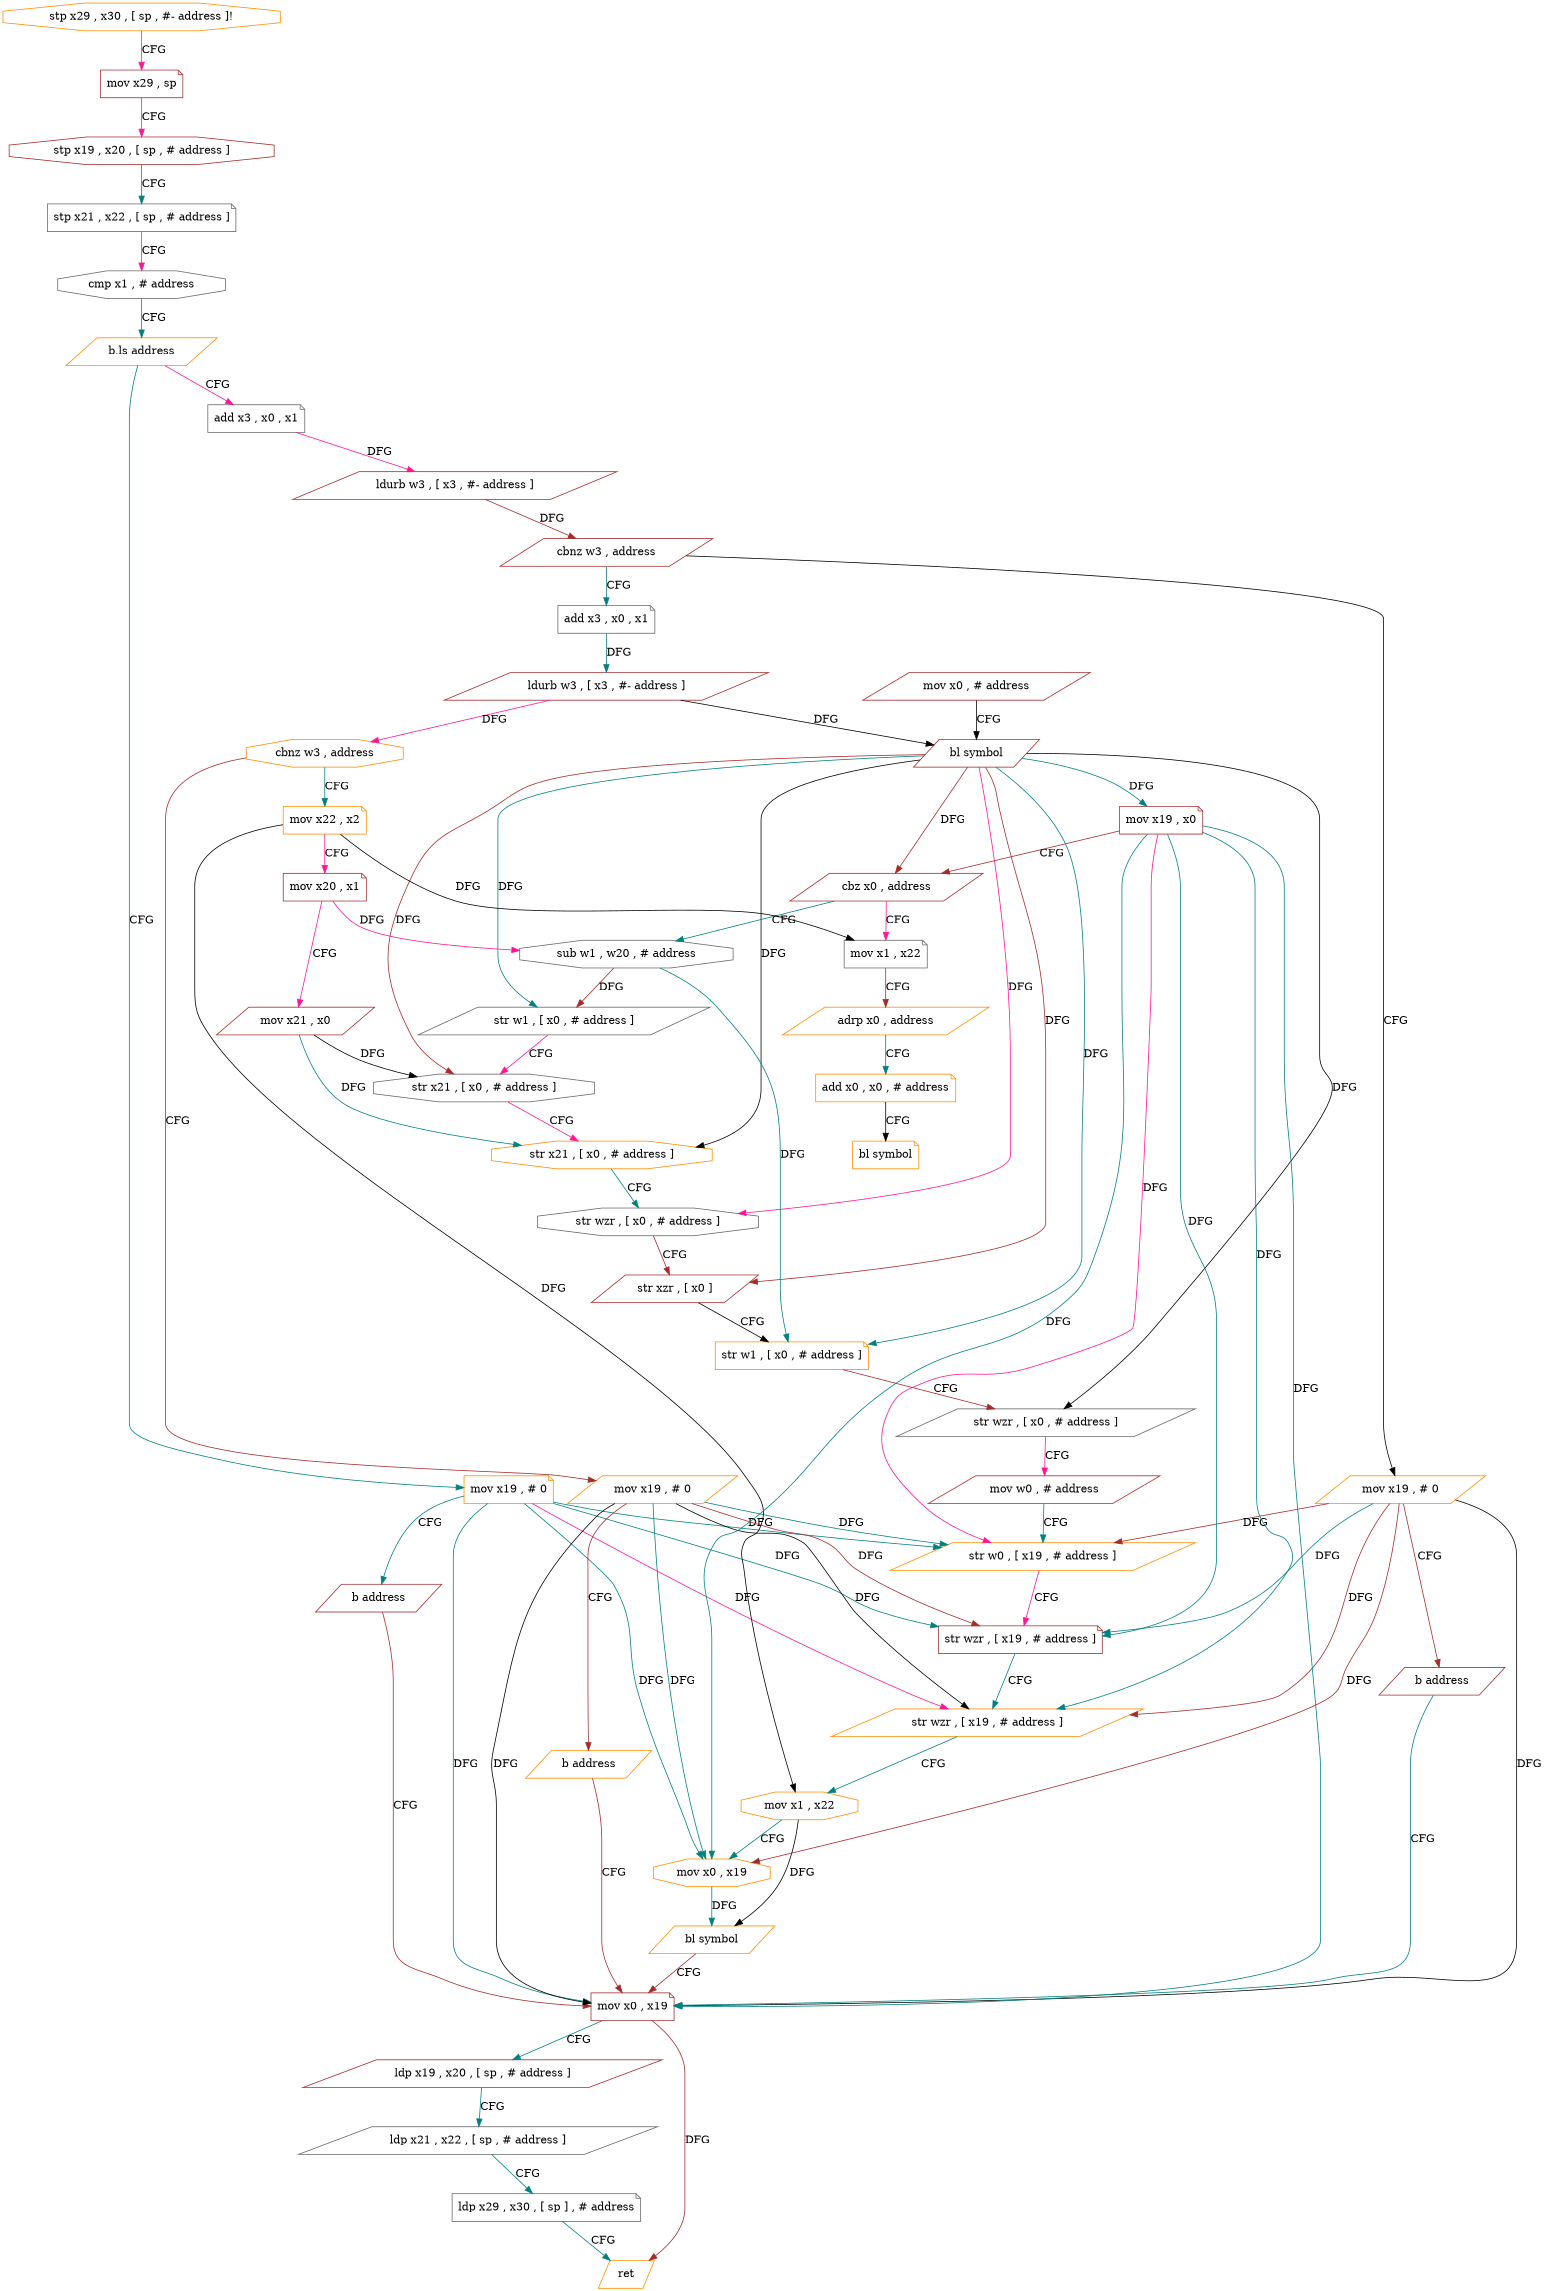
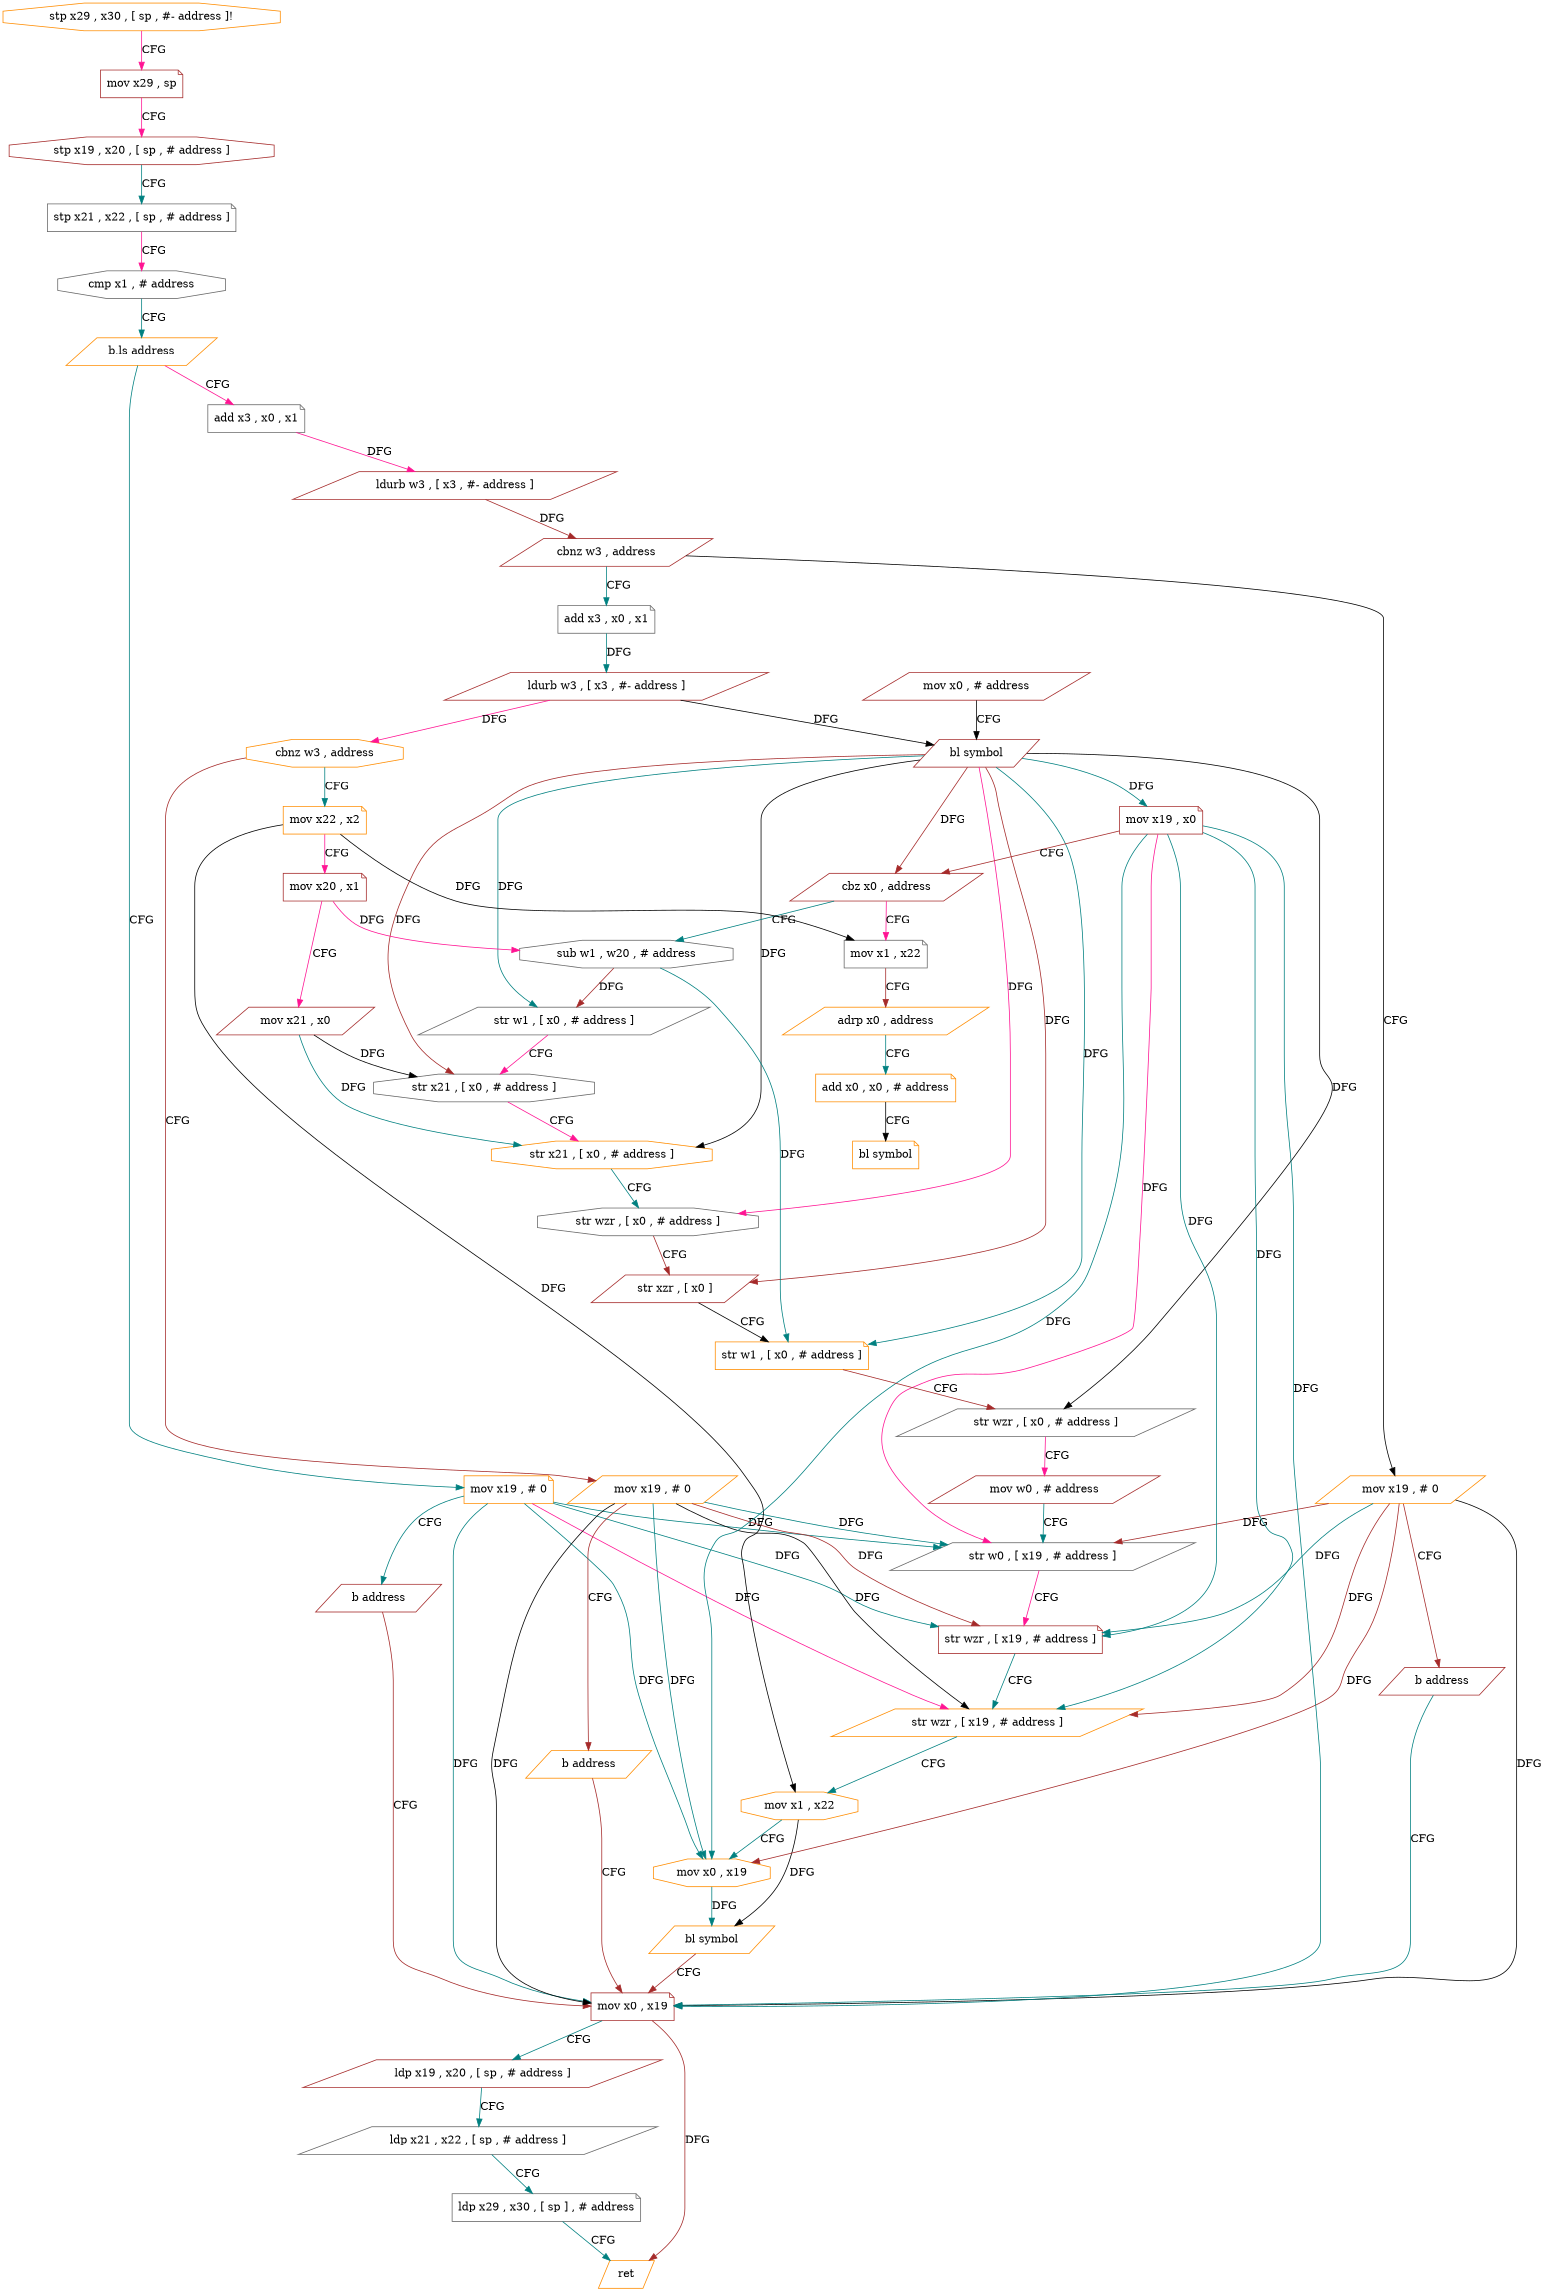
node "str w0 , [ x19 , # address ]": color darkorange -> gray40
